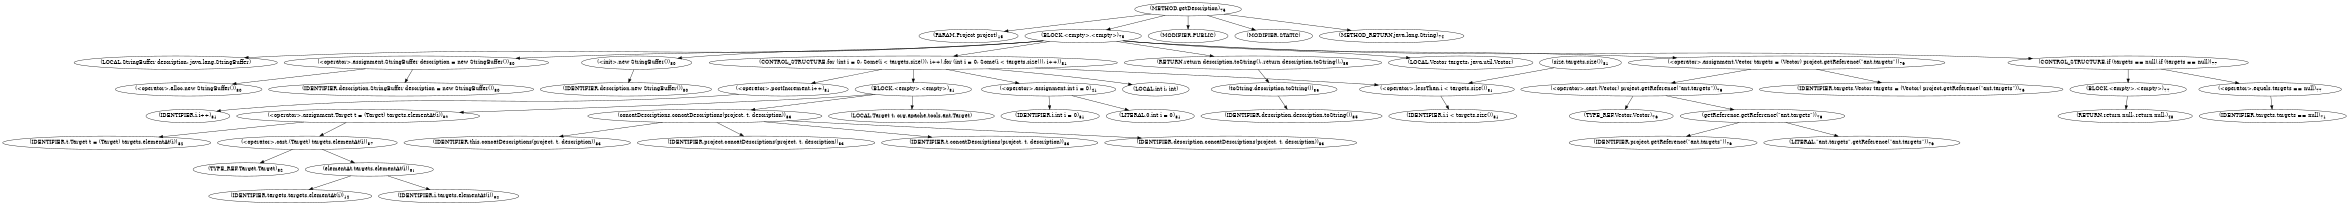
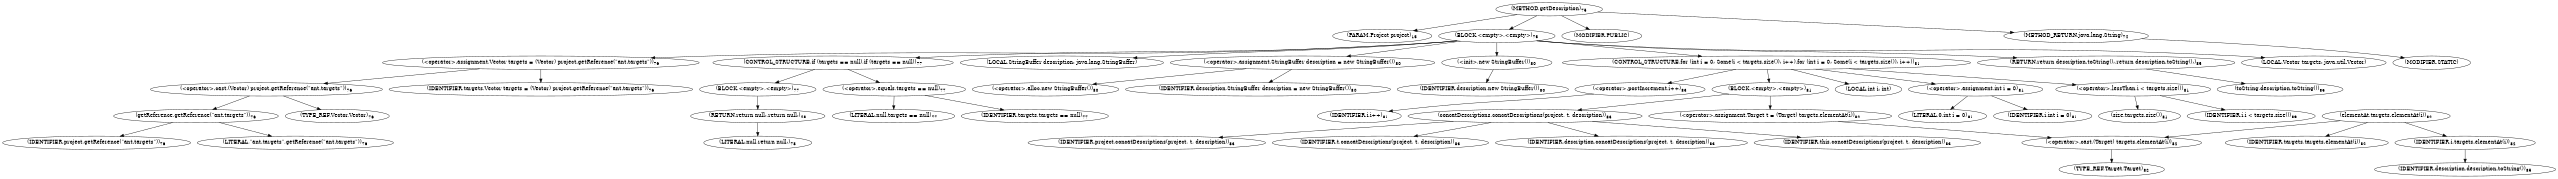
edge "(METHOD,getDescription)" -> "(MODIFIER,STATIC)": now "(METHOD_RETURN,java.lang.String)" -> "(MODIFIER,STATIC)"
edge "(size,targets.size())" -> "(<operator>.lessThan,i < targets.size())": reversed
node "(<operator>.postIncrement,i++)": text "81" -> "83"
node "(<operator>.assignment,int i = 0)": text "41" -> "81"
edge "(toString,description.toString())" -> "(IDENTIFIER,description,description.toString())": now "(IDENTIFIER,i,targets.elementAt(i))" -> "(IDENTIFIER,description,description.toString())"
node "(LITERAL,null,targets == null)": added
node "(LOCAL,Target t: org.apache.tools.ant.Target)": removed
node "(IDENTIFIER,i,i < targets.size())": text "81" -> "89"
node "(IDENTIFIER,targets,targets == null)": text "71" -> "77"
node "(<operator>.cast,(Target) targets.elementAt(i))": text "87" -> "82"
node "(IDENTIFIER,t,Target t = (Target) targets.elementAt(i))": removed
node "(LITERAL,null,return null;)": added
edge "(<operator>.cast,(Target) targets.elementAt(i))" -> "(elementAt,targets.elementAt(i))": reversed
node "(elementAt,targets.elementAt(i))": text "81" -> "82"
node "(IDENTIFIER,targets,targets.elementAt(i))": text "12" -> "82"
